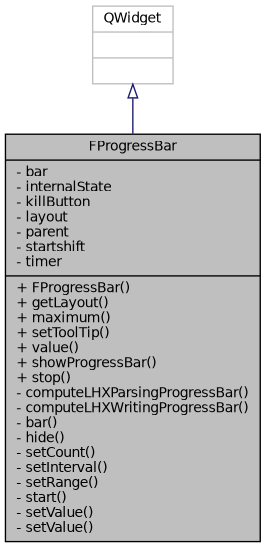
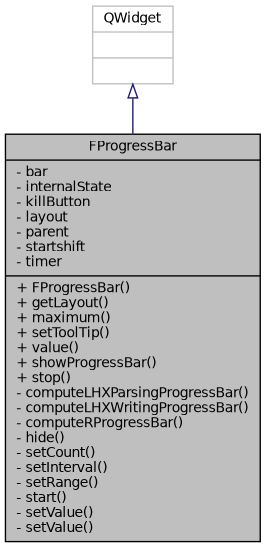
node "FProgressBar": text "- bar()" -> "- computeRProgressBar()"
